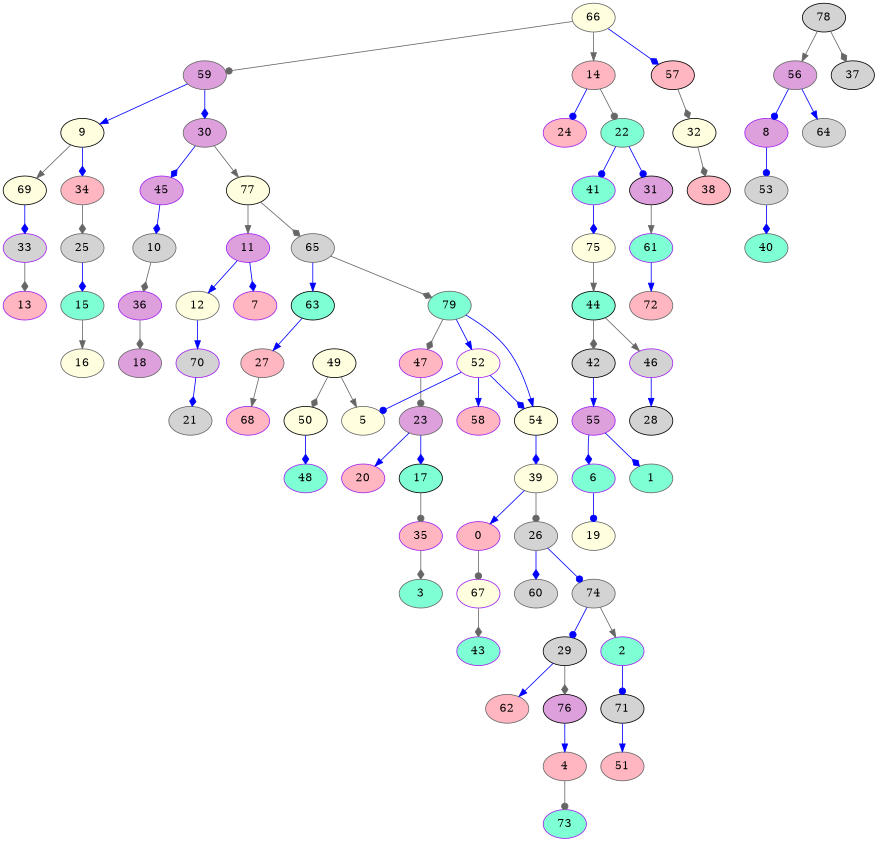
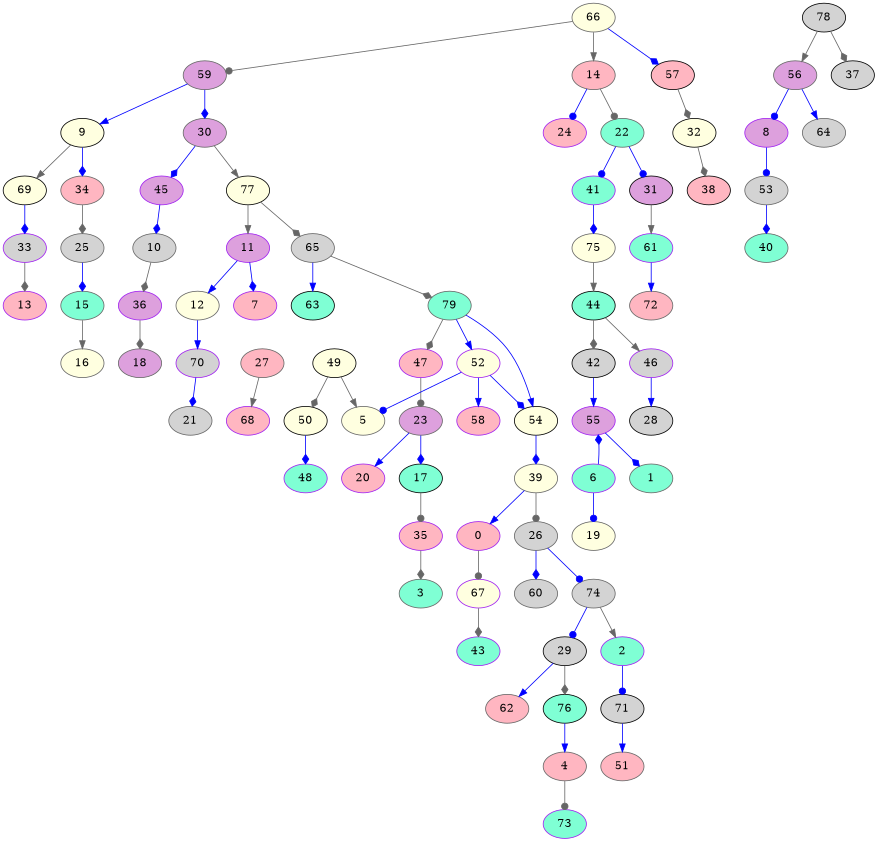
edge "63" -> "27": removed
edge "55" -> "6": reversed
node "76": fillcolor plum -> aquamarine
